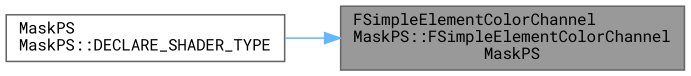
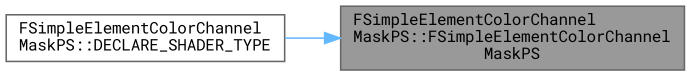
node "MaskPS MaskPS::DECLARE_SHADER_TYPE": label "MaskPS MaskPS::DECLARE_SHADER_TYPE" -> "FSimpleElementColorChannel MaskPS::DECLARE_SHADER_TYPE"
